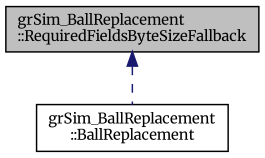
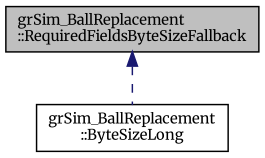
node "grSim_BallReplacement ::BallReplacement": label "grSim_BallReplacement ::BallReplacement" -> "grSim_BallReplacement ::ByteSizeLong"
